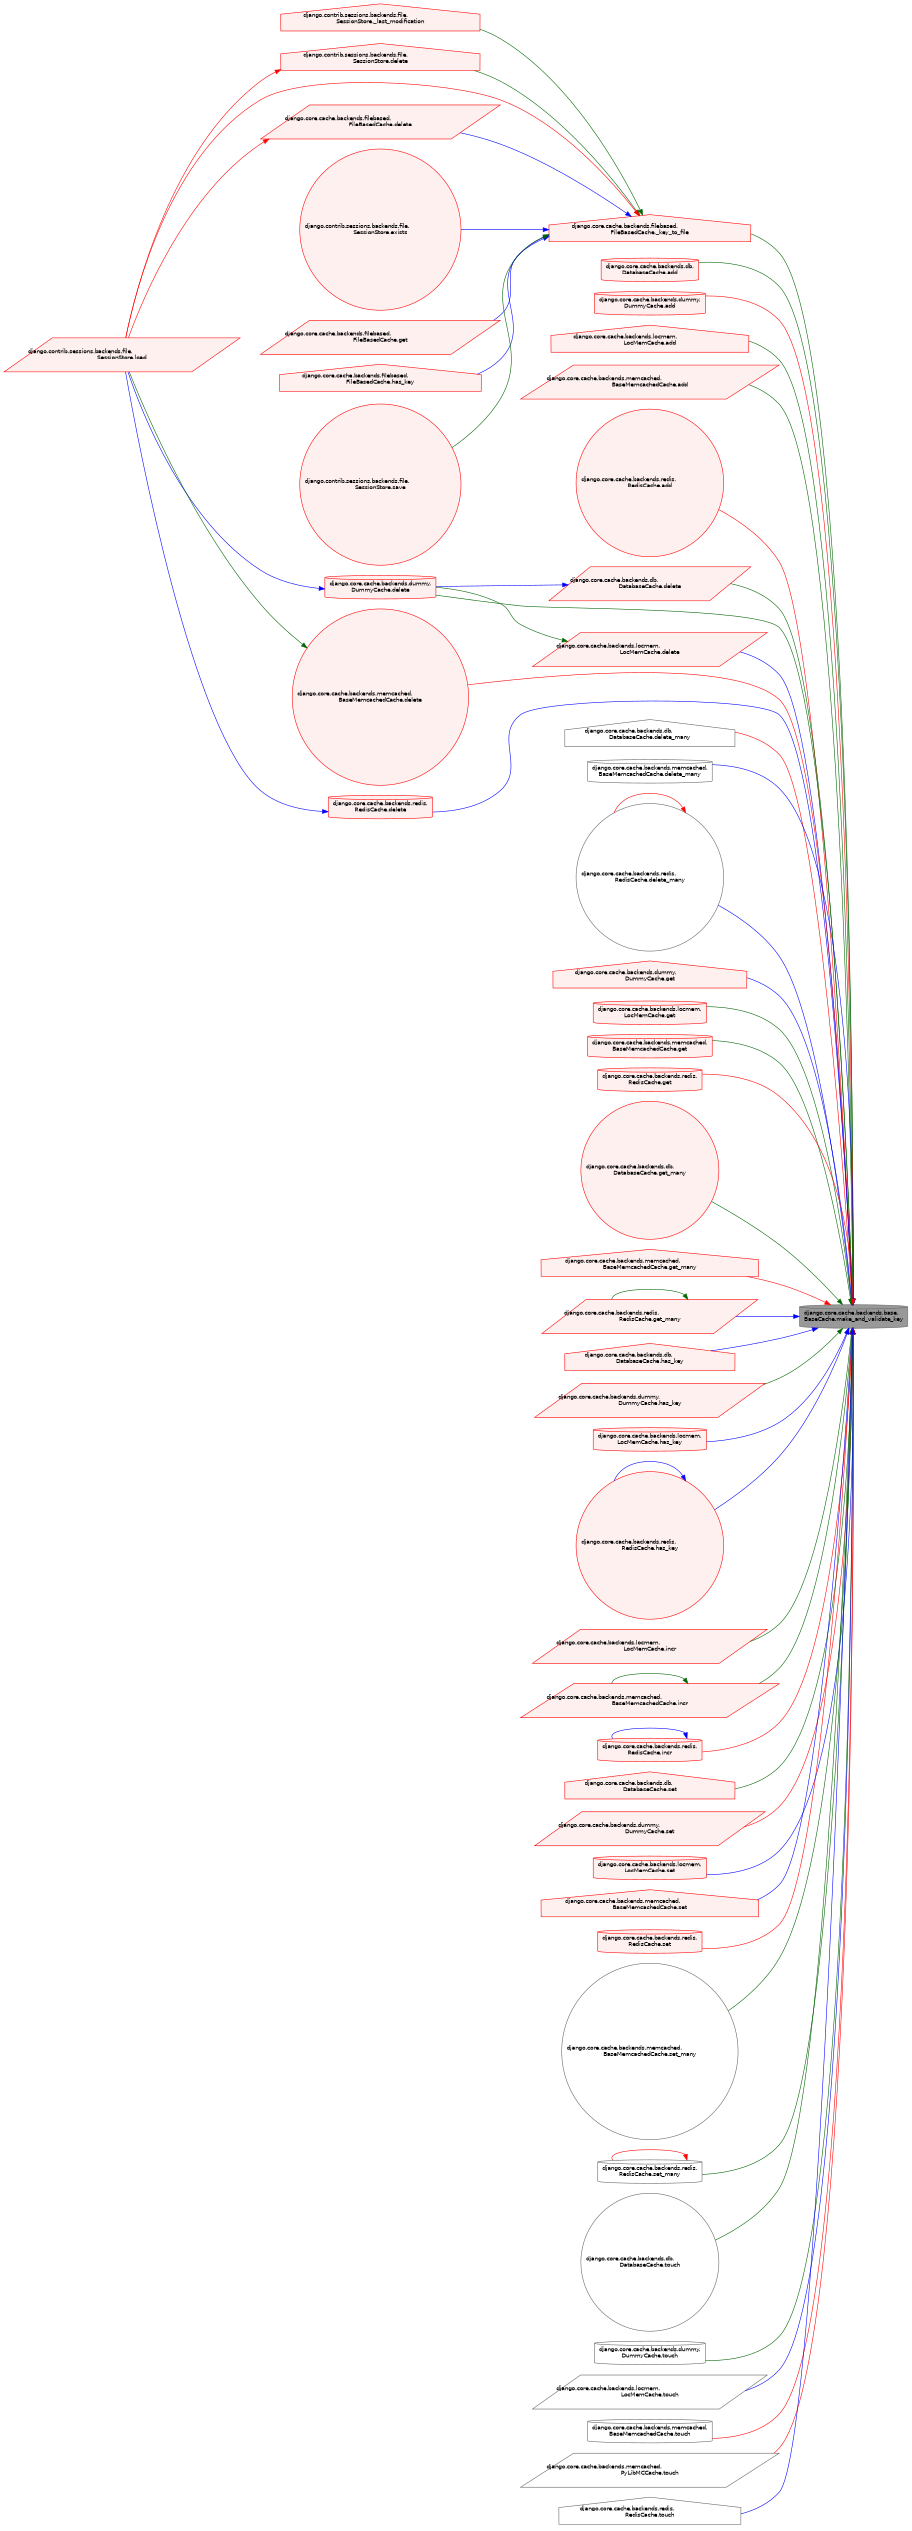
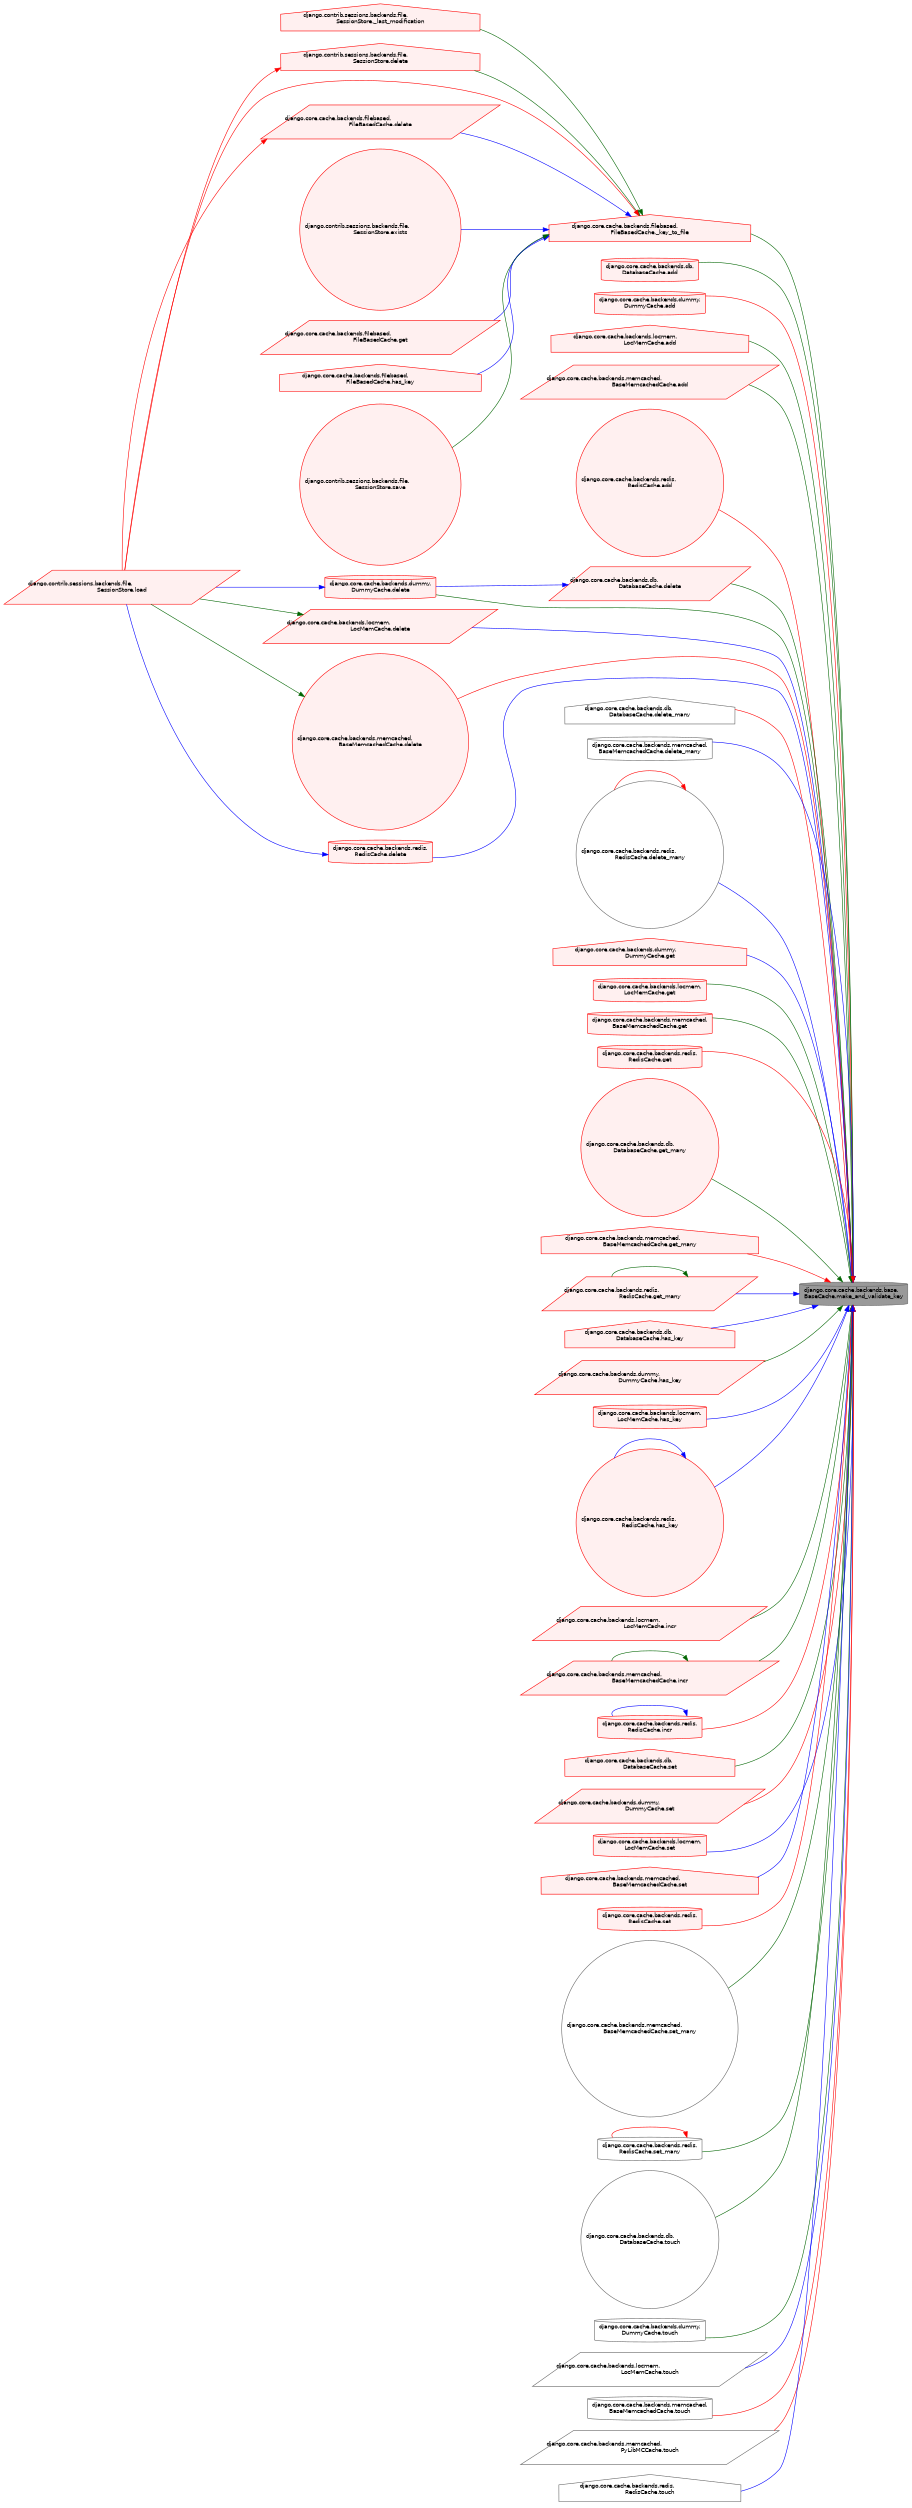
edge "django.core.cache.backends.dummy. DummyCache.delete" -> "django.core.cache.backends.locmem. LocMemCache.delete": now "django.contrib.sessions.backends.file. SessionStore.load" -> "django.core.cache.backends.locmem. LocMemCache.delete"
